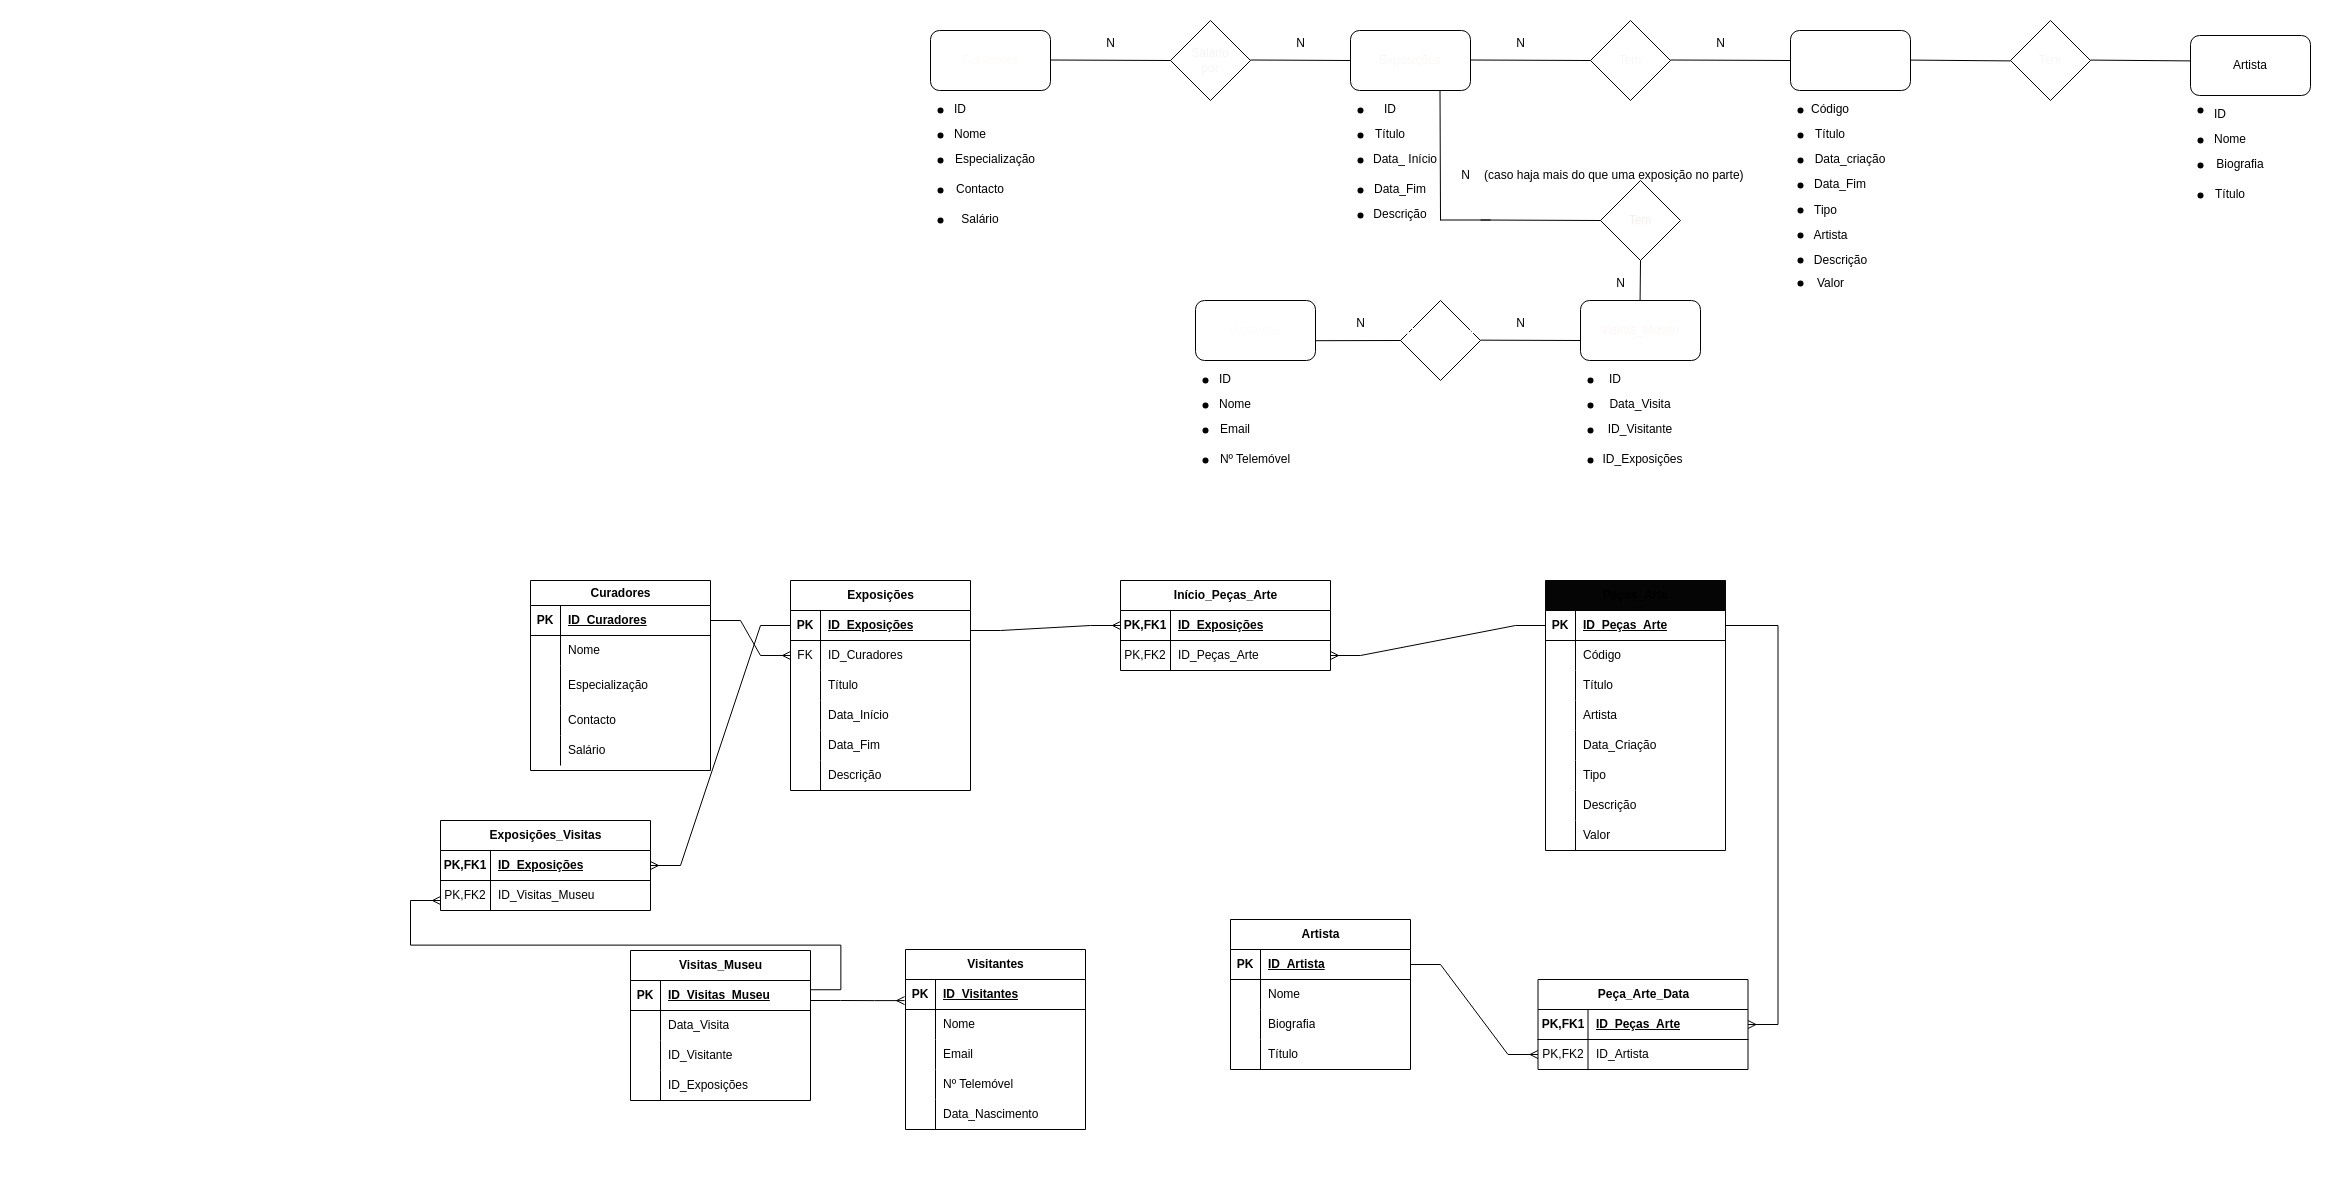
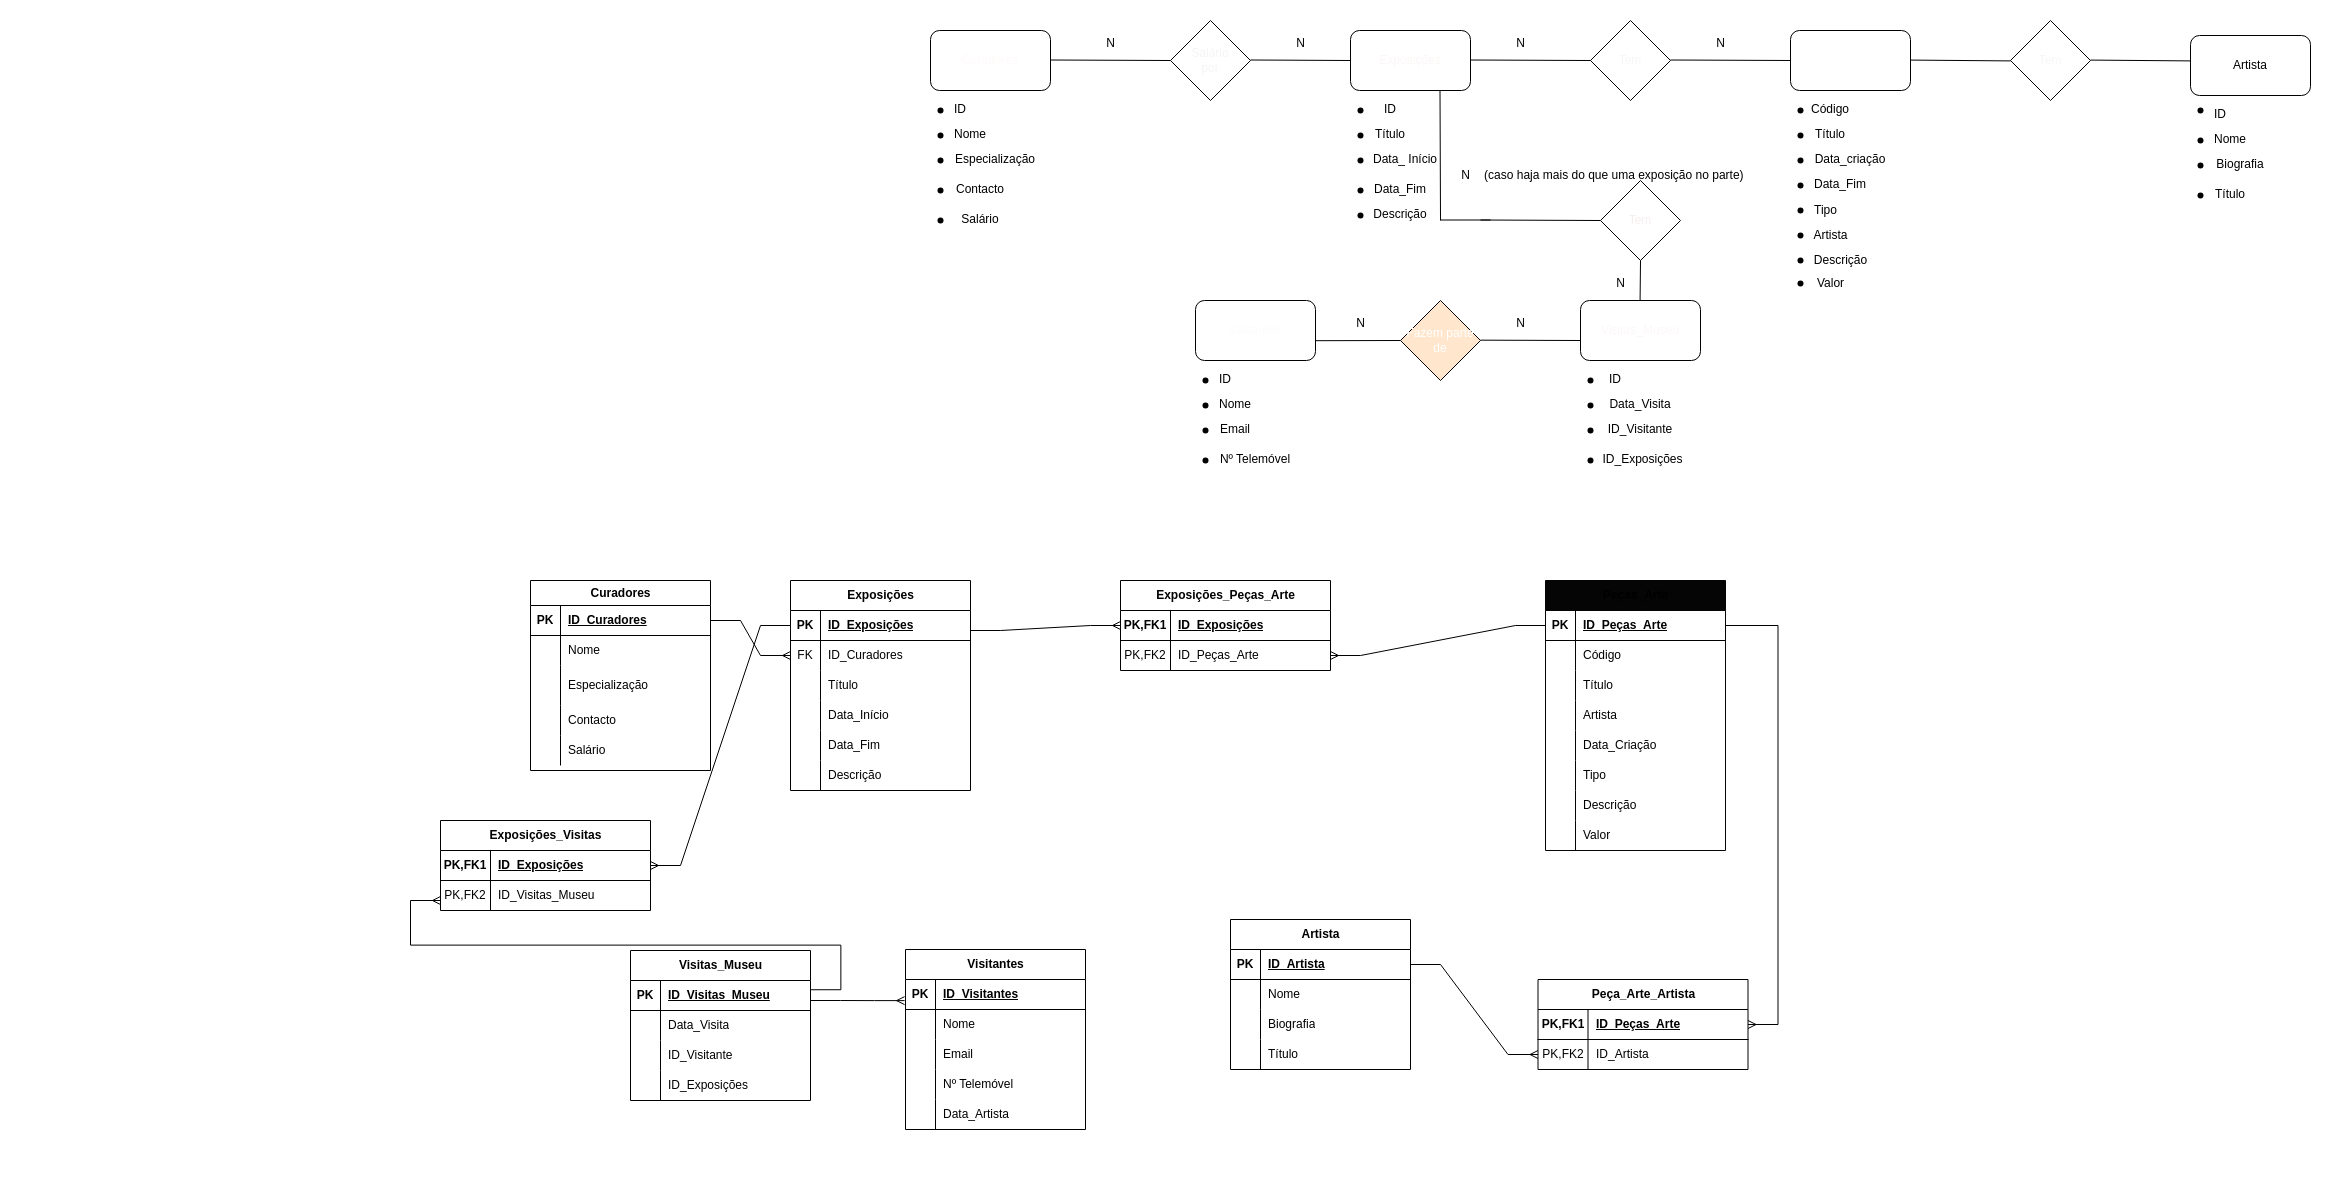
node "Fazem parte de": fillcolor #ffffff -> #ffe6cc
node "Início_Peças_Arte": label "Início_Peças_Arte" -> "Exposições_Peças_Arte"
node "Peça_Arte_Data": label "Peça_Arte_Data" -> "Peça_Arte_Artista"
node "Data_Nascimento": label "Data_Nascimento" -> "Data_Artista"
